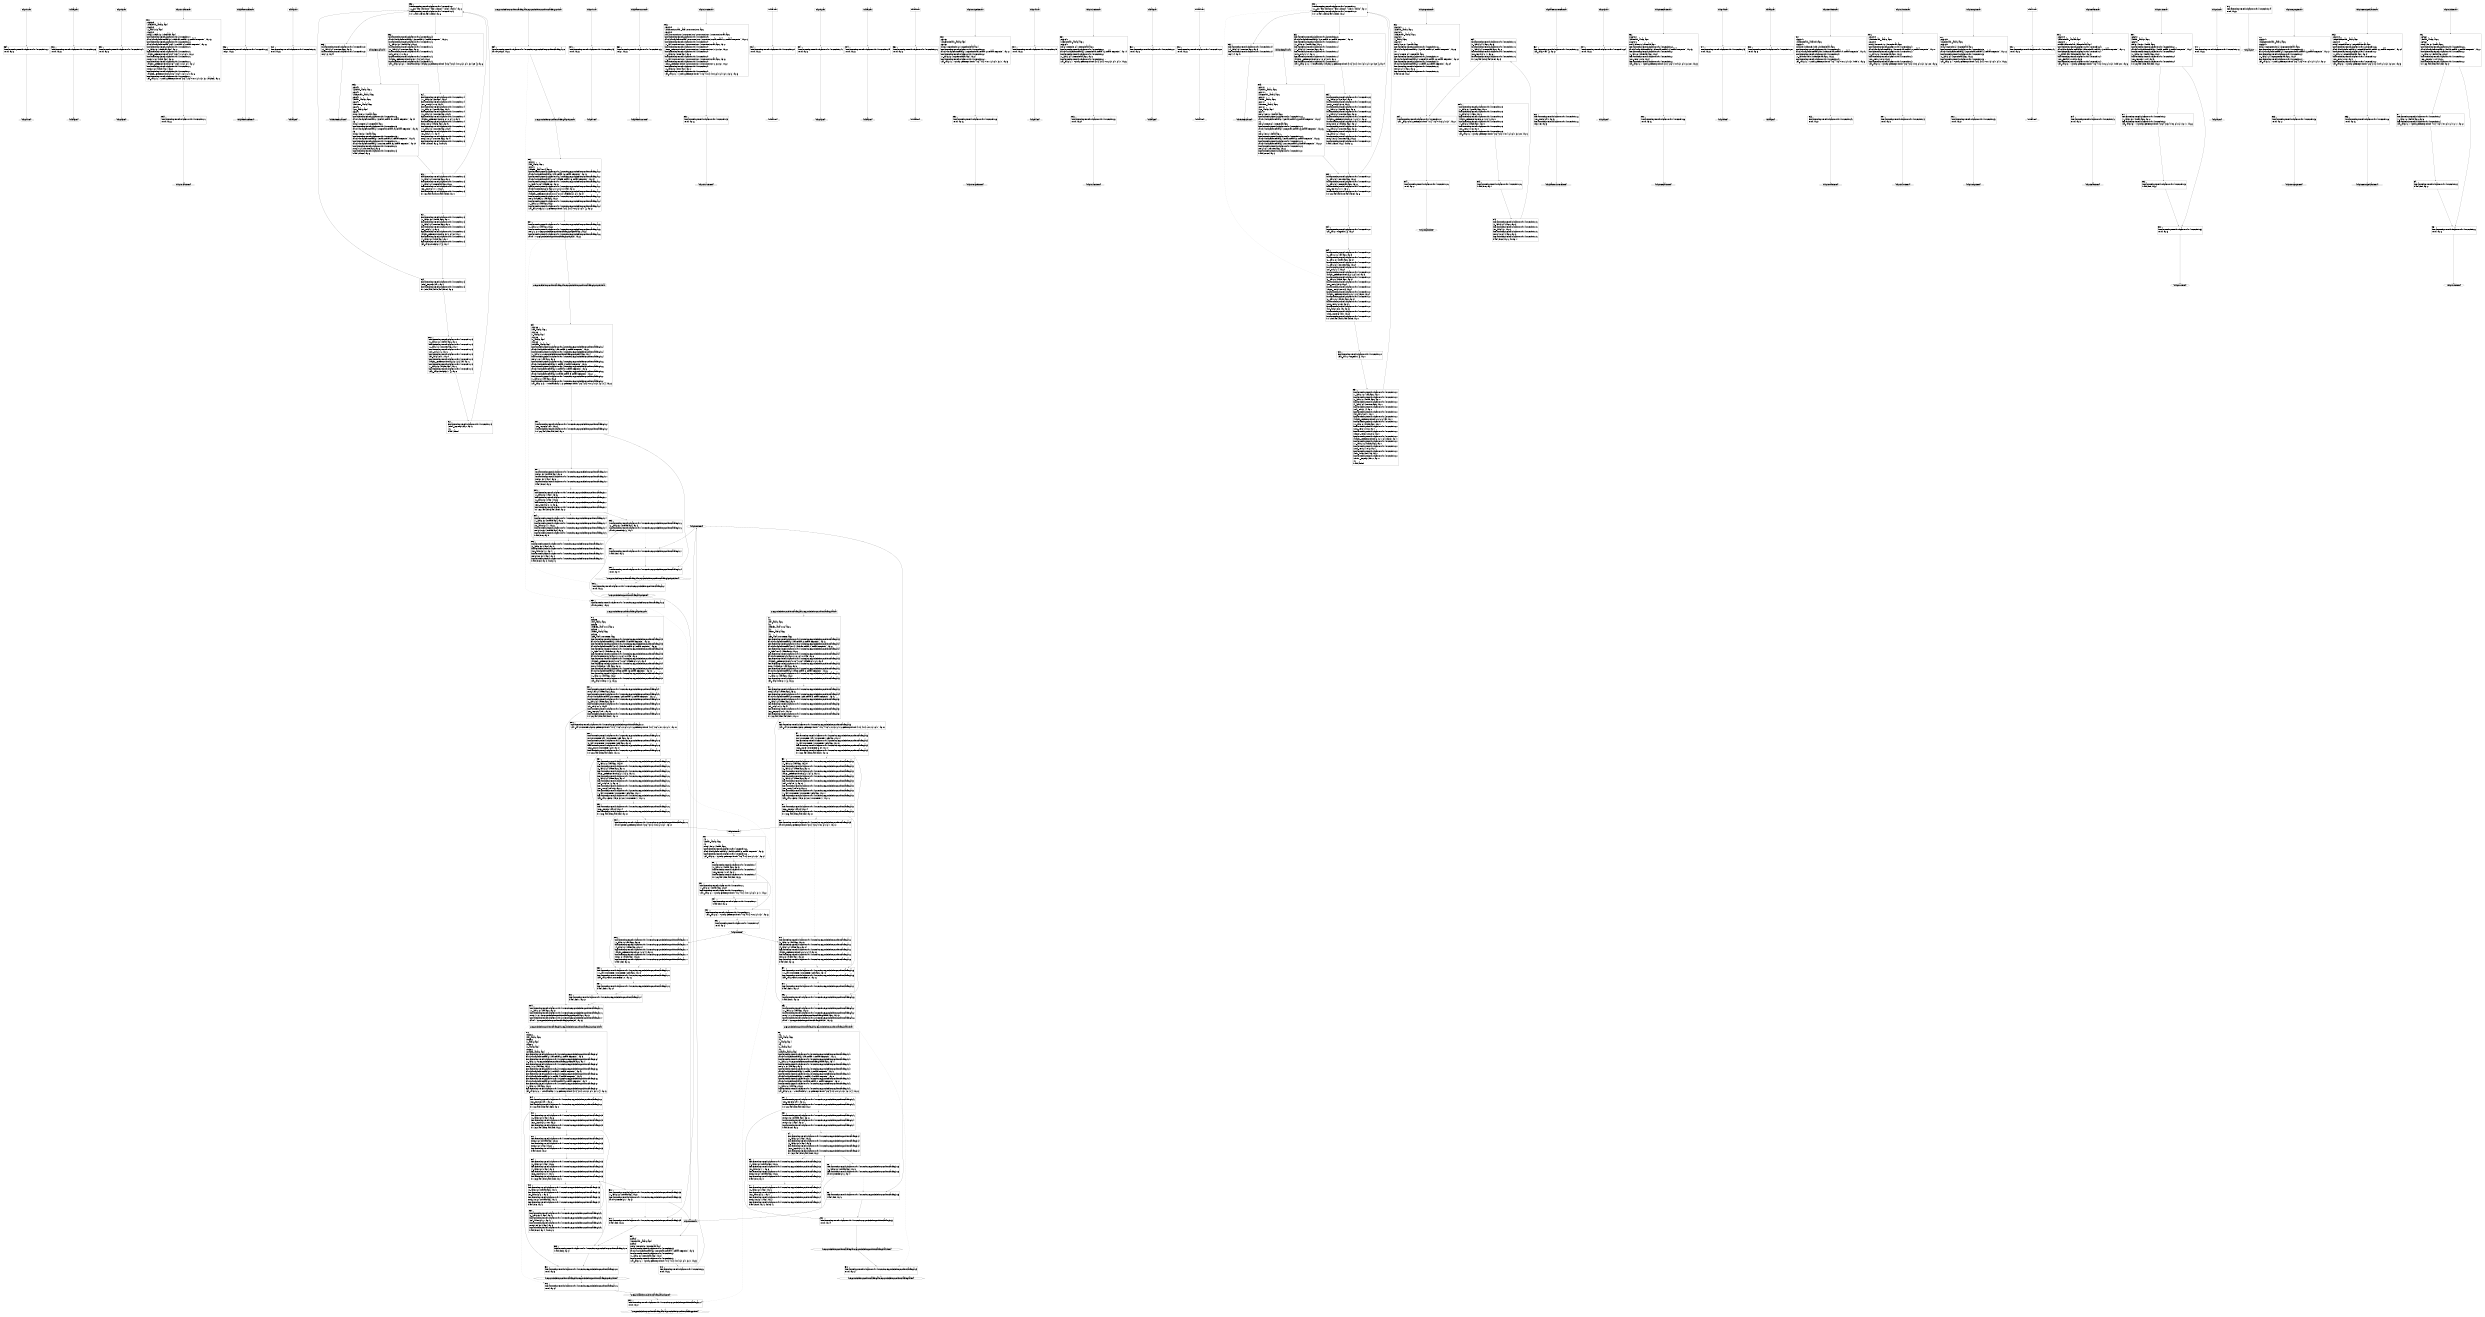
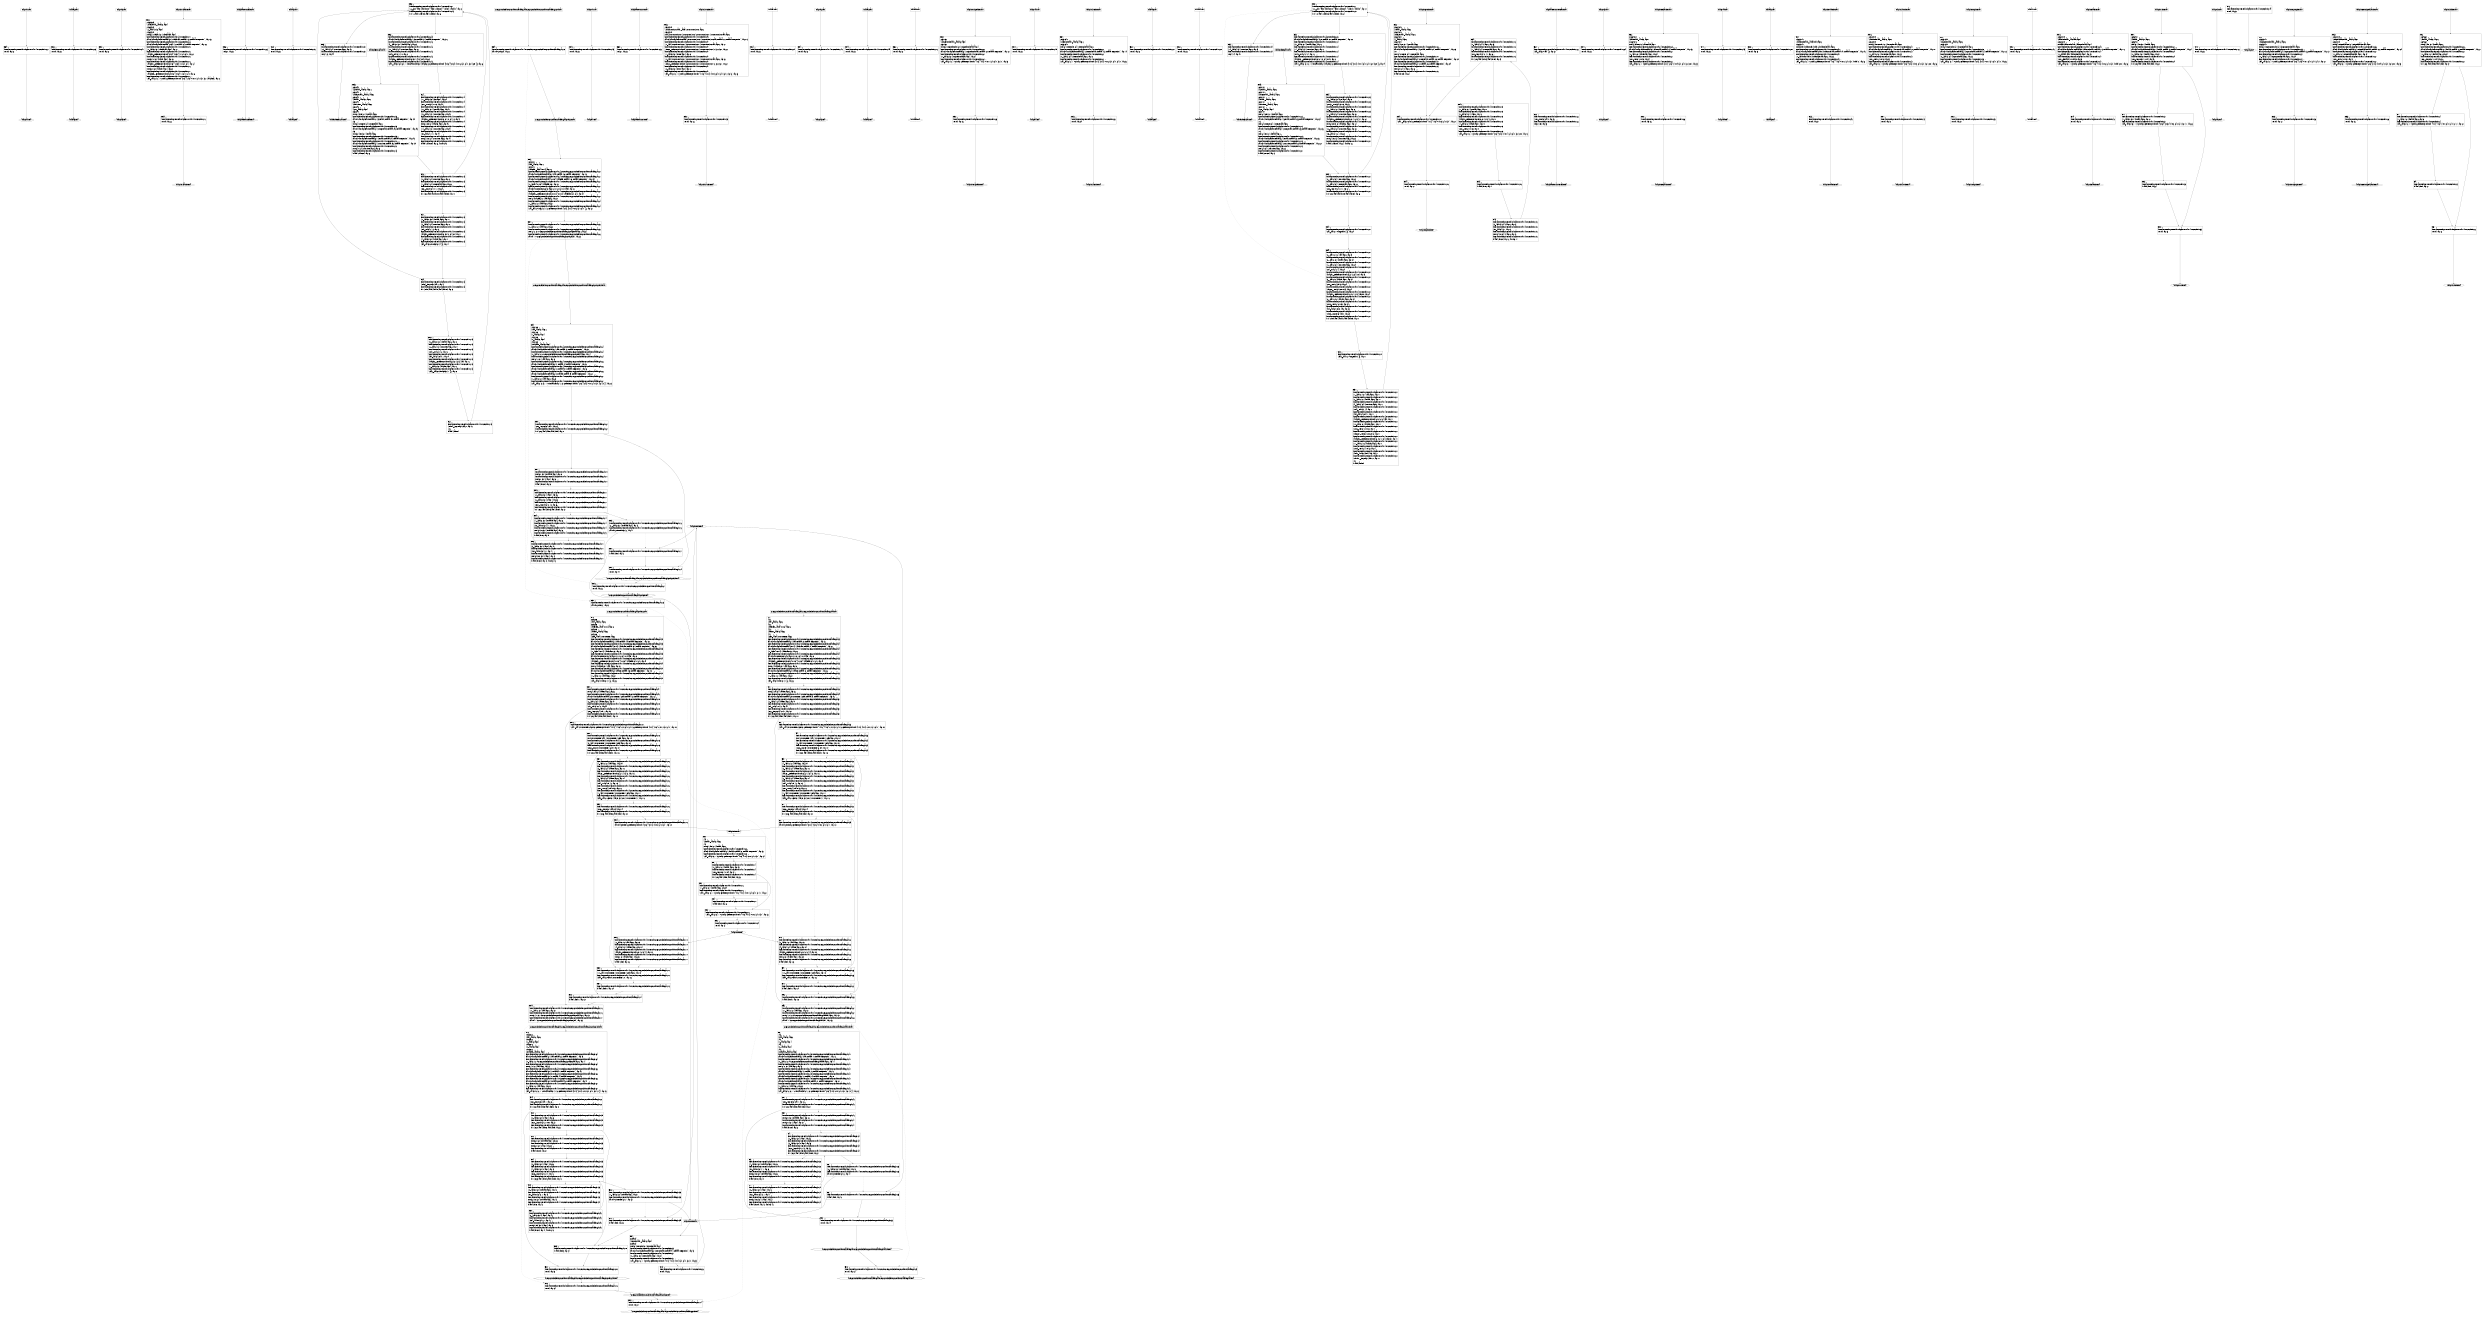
node "BB38:": text "%bytes.addr = alloca i8*, align 8" -> "%ret.addr = alloca i8*, align 8"
